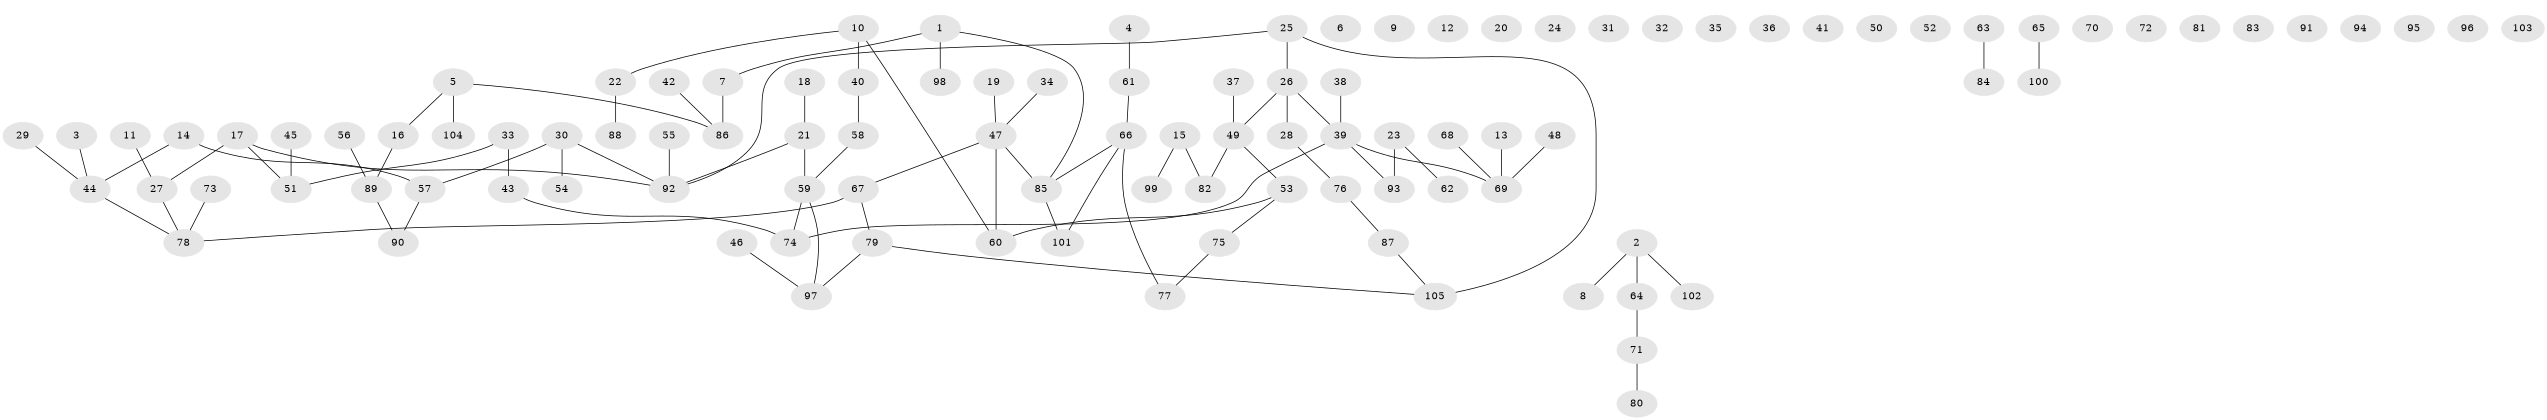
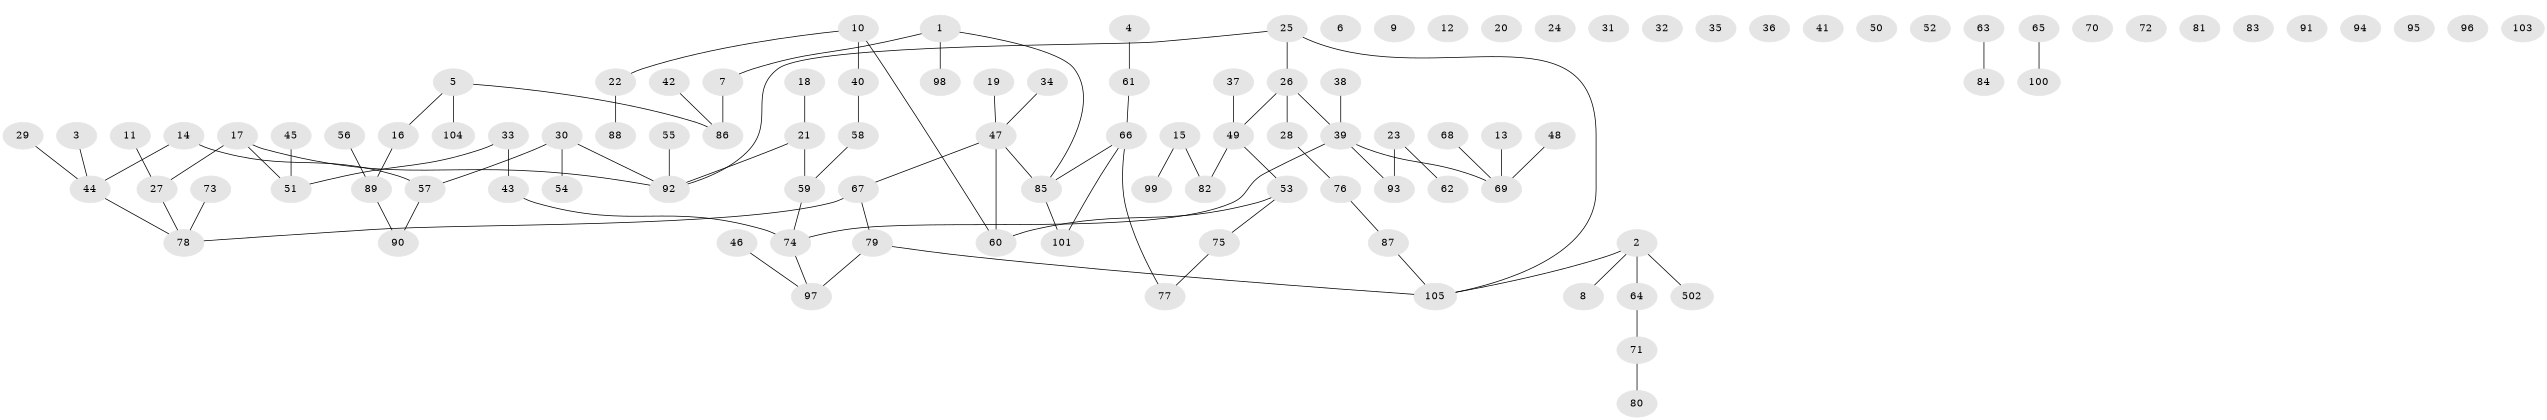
edge "59" -- "97": now "74" -- "97"
edge "2" -- "105": added
node "102": label "102" -> "502"
